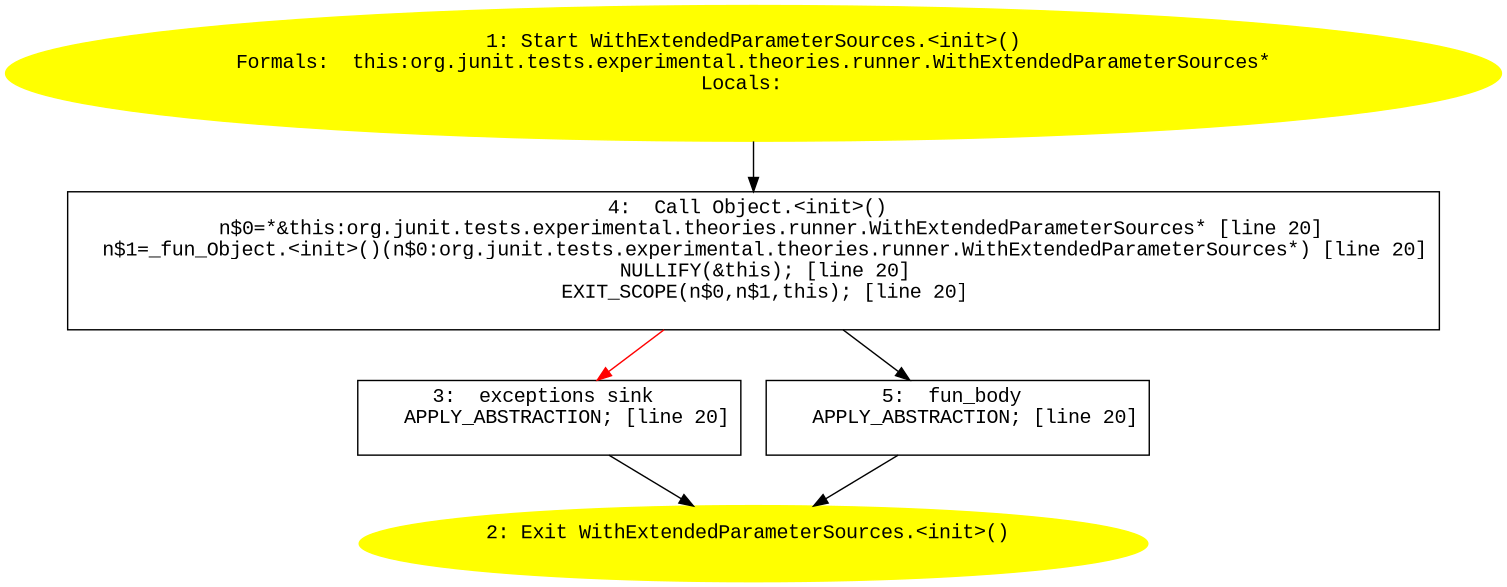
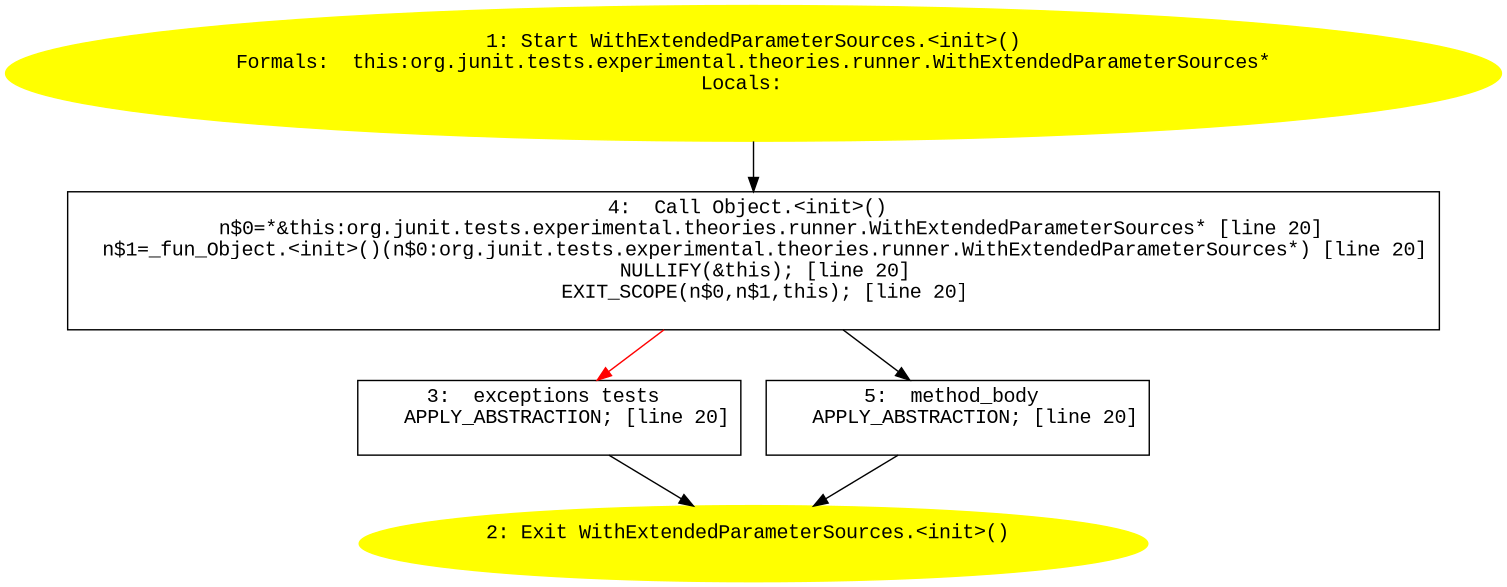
node "3:  exceptions sink APPLY_ABSTRACTION; [line 20]": label "3:  exceptions sink APPLY_ABSTRACTION; [line 20]" -> "3:  exceptions tests APPLY_ABSTRACTION; [line 20]"
node "5:  fun_body APPLY_ABSTRACTION; [line 20]": label "5:  fun_body APPLY_ABSTRACTION; [line 20]" -> "5:  method_body APPLY_ABSTRACTION; [line 20]"
